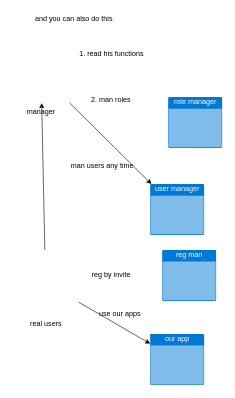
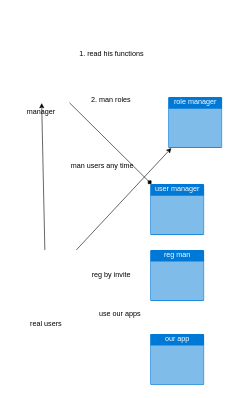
node "and you can also do this": removed
edge "manager" -> "user manager": arrowhead classic -> diamond
node "reg man": moved (189, 275) -> (177, 275)
edge "real users" -> "our app": now "real users" -> "role manager"
